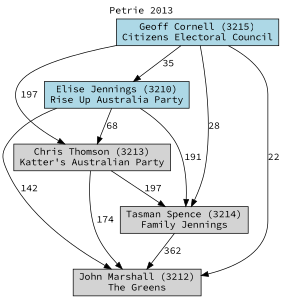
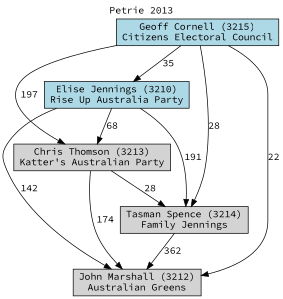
edge "Chris Thomson (3213) Katter's Australian Party" -> "Tasman Spence (3214) Family Jennings": label "197" -> "28"
node "John Marshall (3212) The Greens": label "John Marshall (3212) The Greens" -> "John Marshall (3212) Australian Greens"
